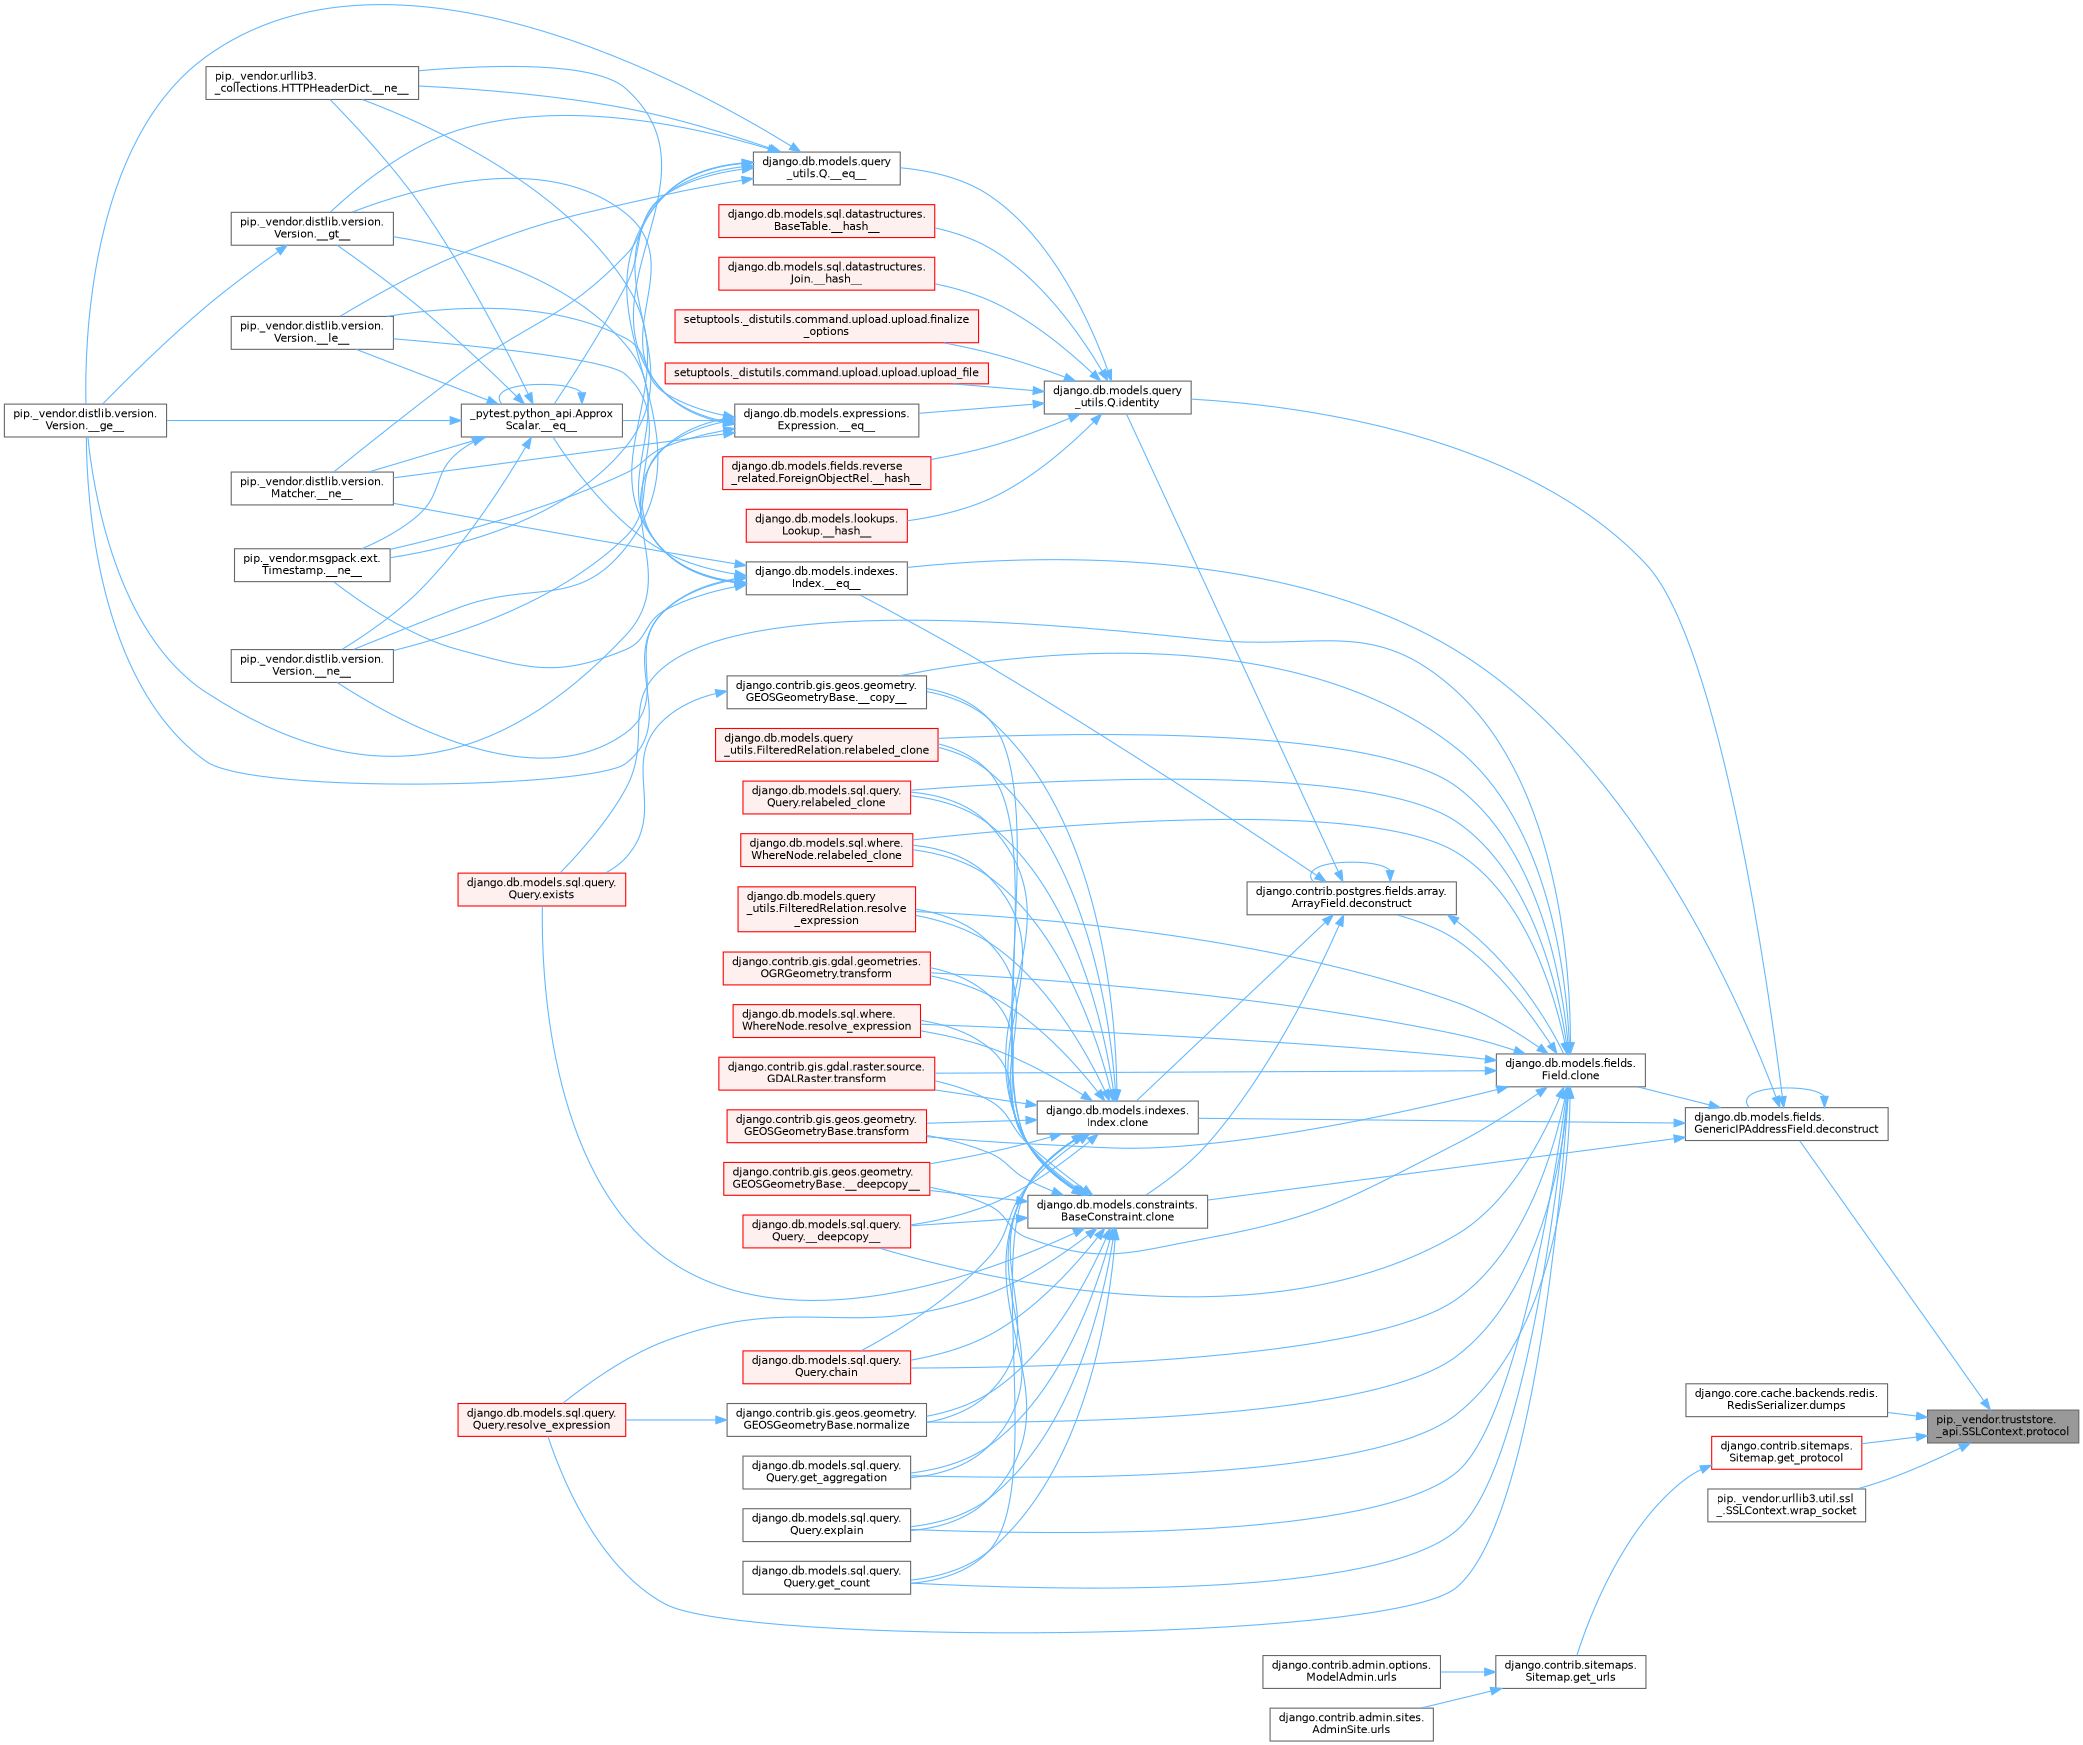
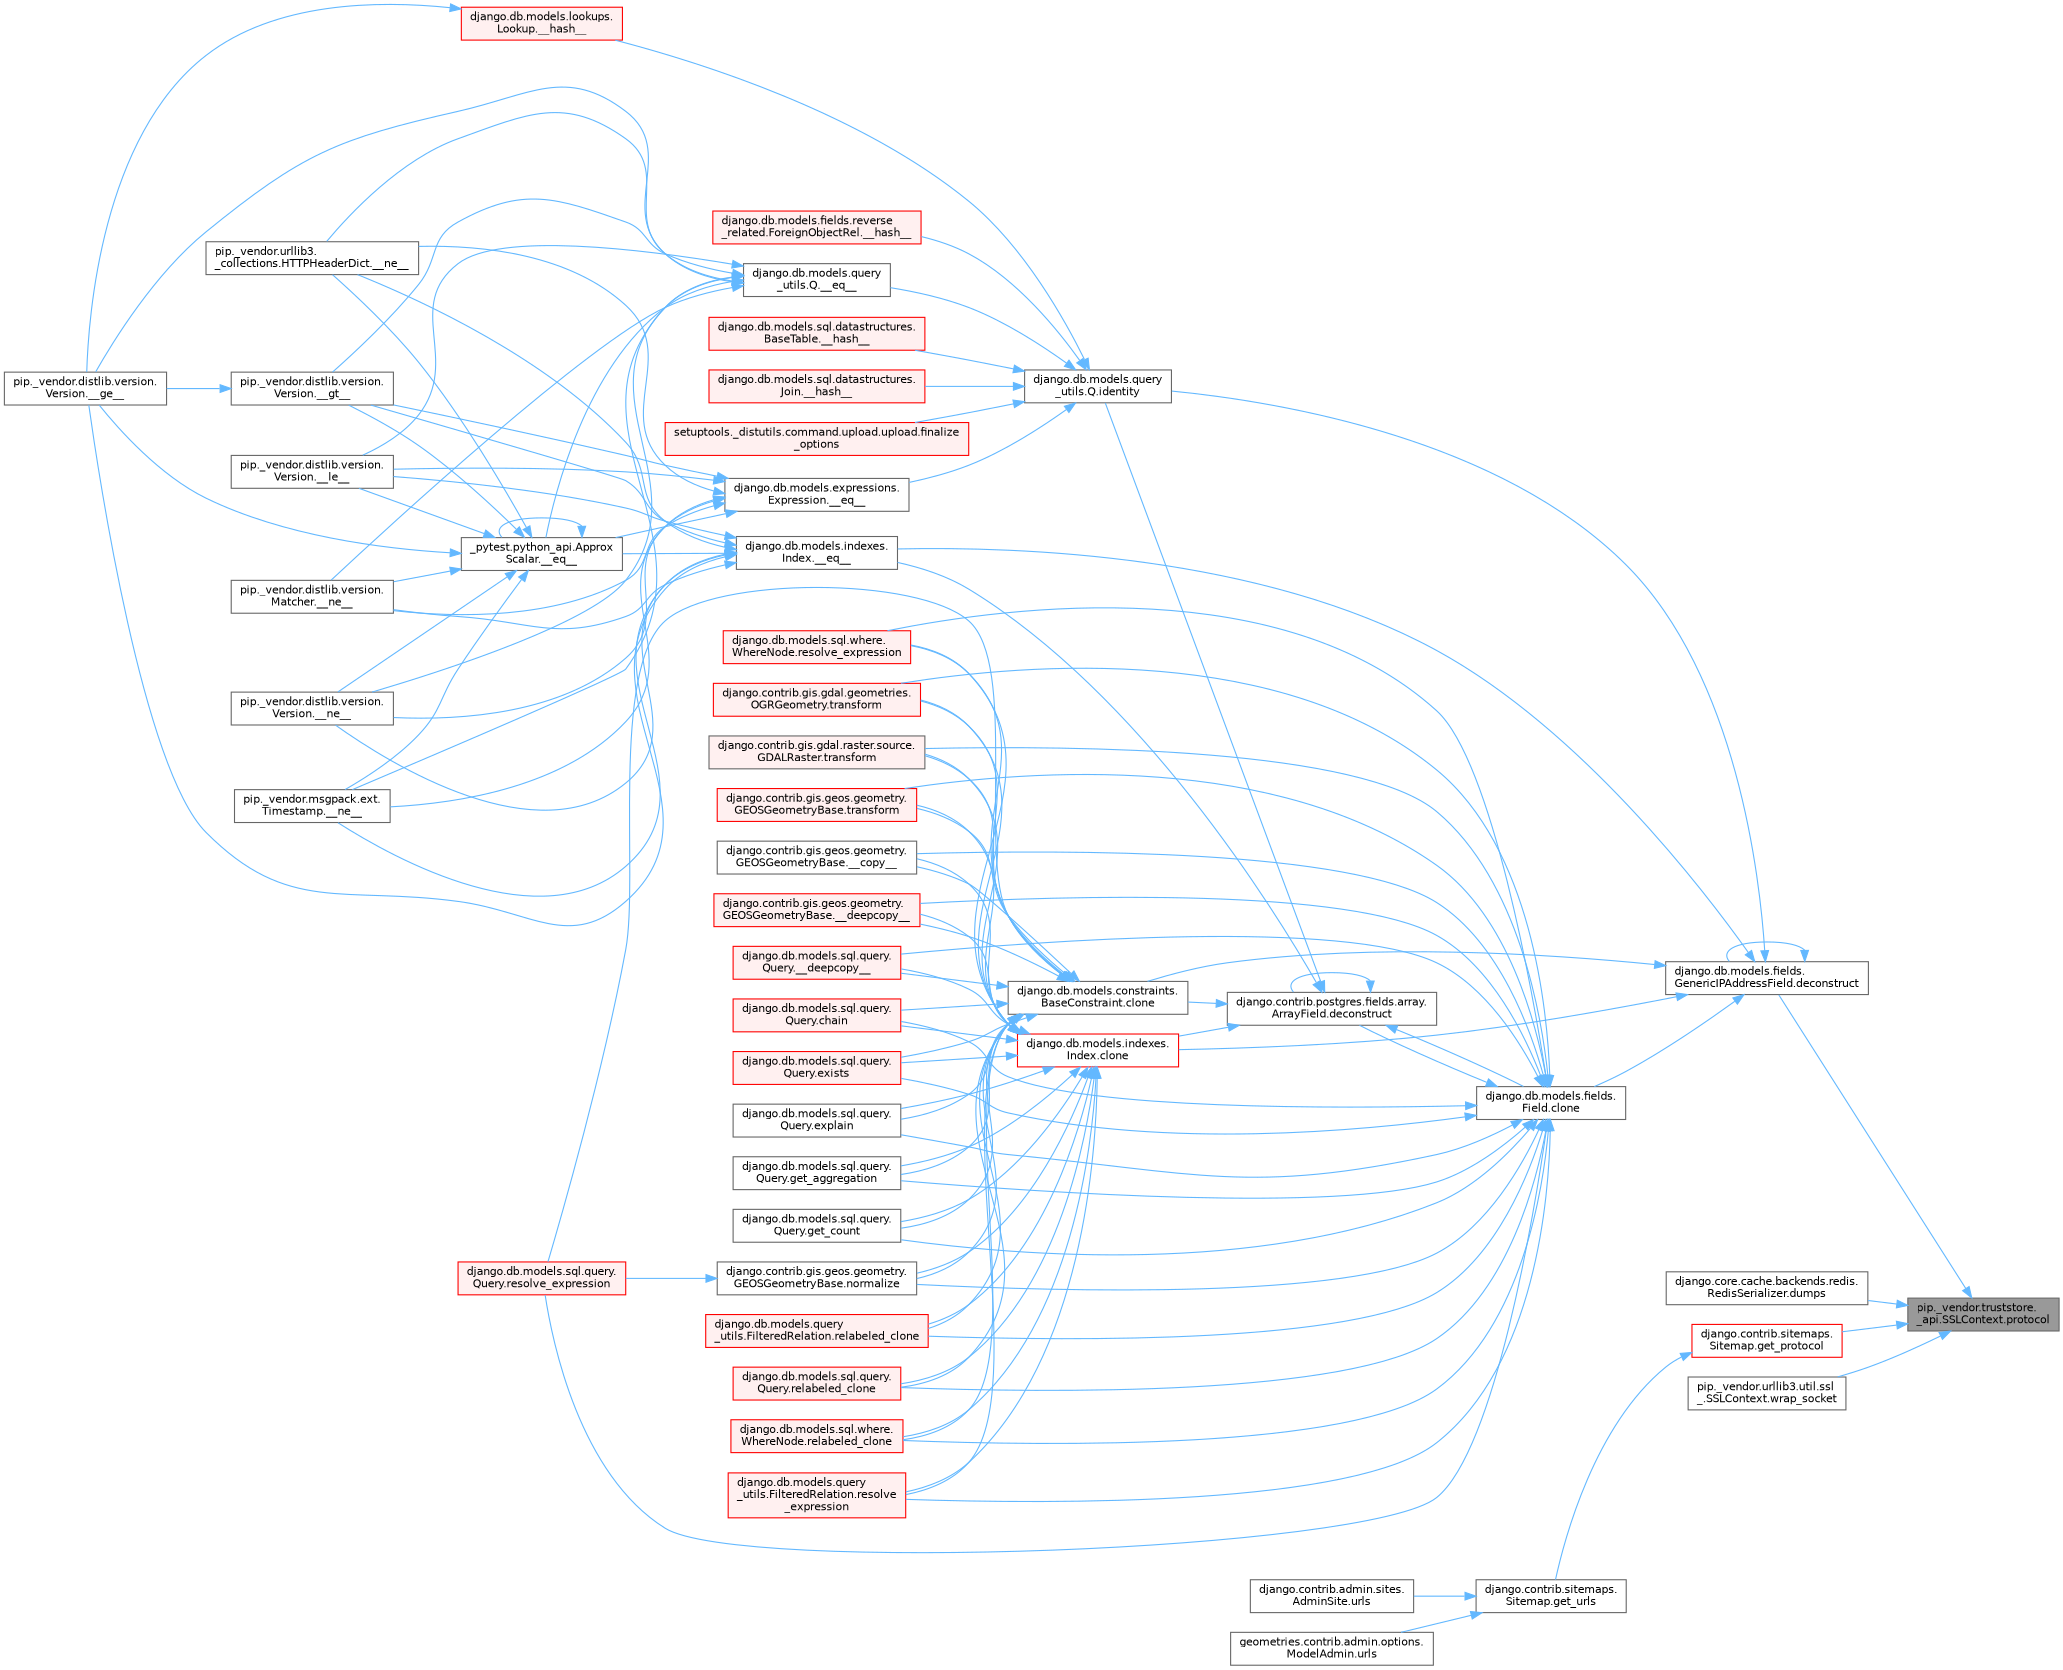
node "setuptools._distutils.command.upload.upload.upload_file": removed
edge "pip._vendor.distlib.version. Version.__ge__" -> "django.db.models.expressions. Expression.__eq__": now "pip._vendor.distlib.version. Version.__ge__" -> "django.db.models.lookups. Lookup.__hash__"
edge "django.db.models.sql.query. Query.exists" -> "django.contrib.gis.geos.geometry. GEOSGeometryBase.__copy__": now "django.db.models.sql.query. Query.exists" -> "django.db.models.indexes. Index.clone"
node "django.contrib.gis.gdal.raster.source. GDALRaster.transform": color red -> grey40
node "django.db.models.indexes. Index.clone": color grey40 -> red
node "django.contrib.admin.options. ModelAdmin.urls": label "django.contrib.admin.options. ModelAdmin.urls" -> "geometries.contrib.admin.options. ModelAdmin.urls"
